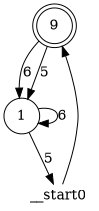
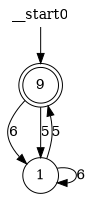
edge "1" -> "__start0": now "1" -> "9"
